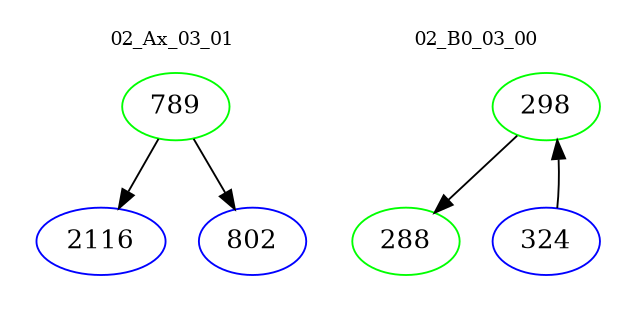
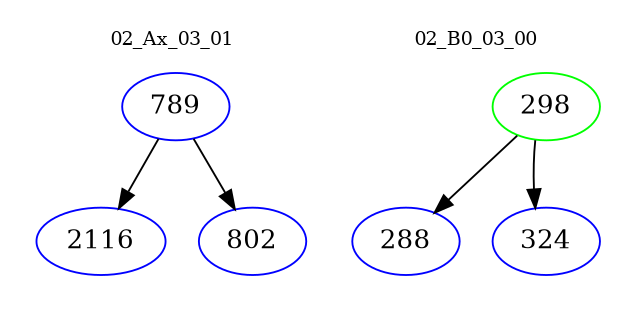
node "789": color green -> blue
edge "324" -> "298": reversed
node "288": color green -> blue
